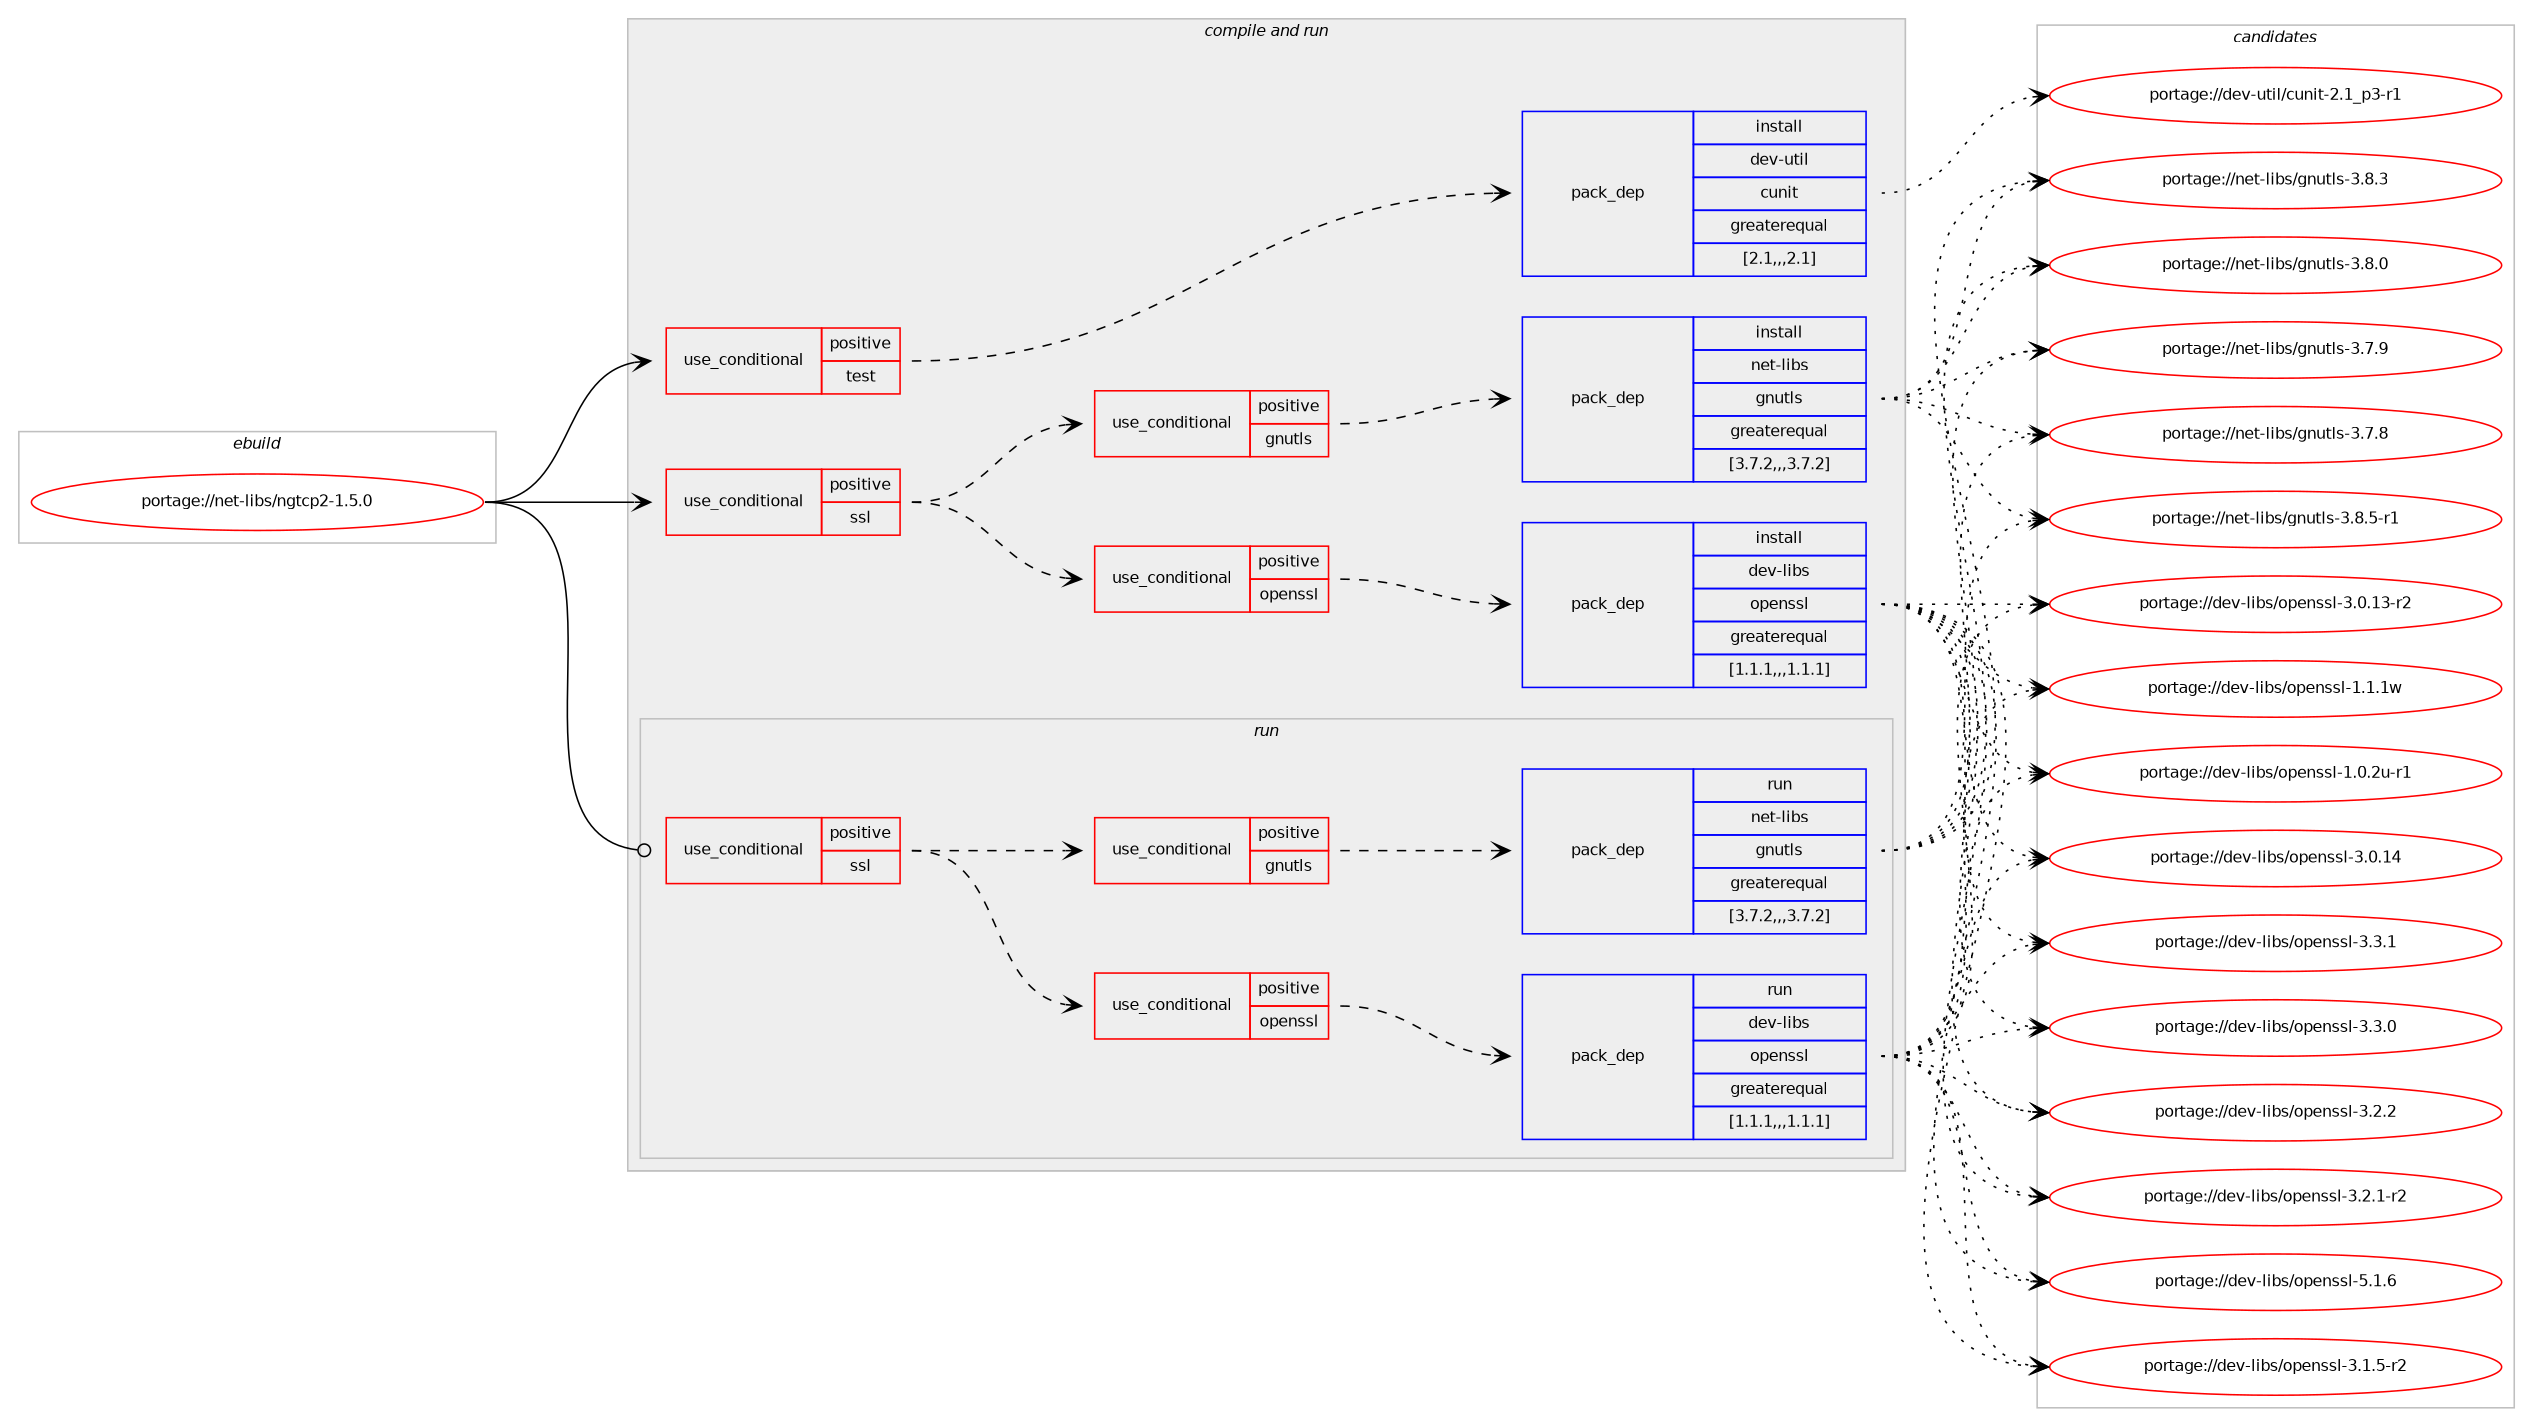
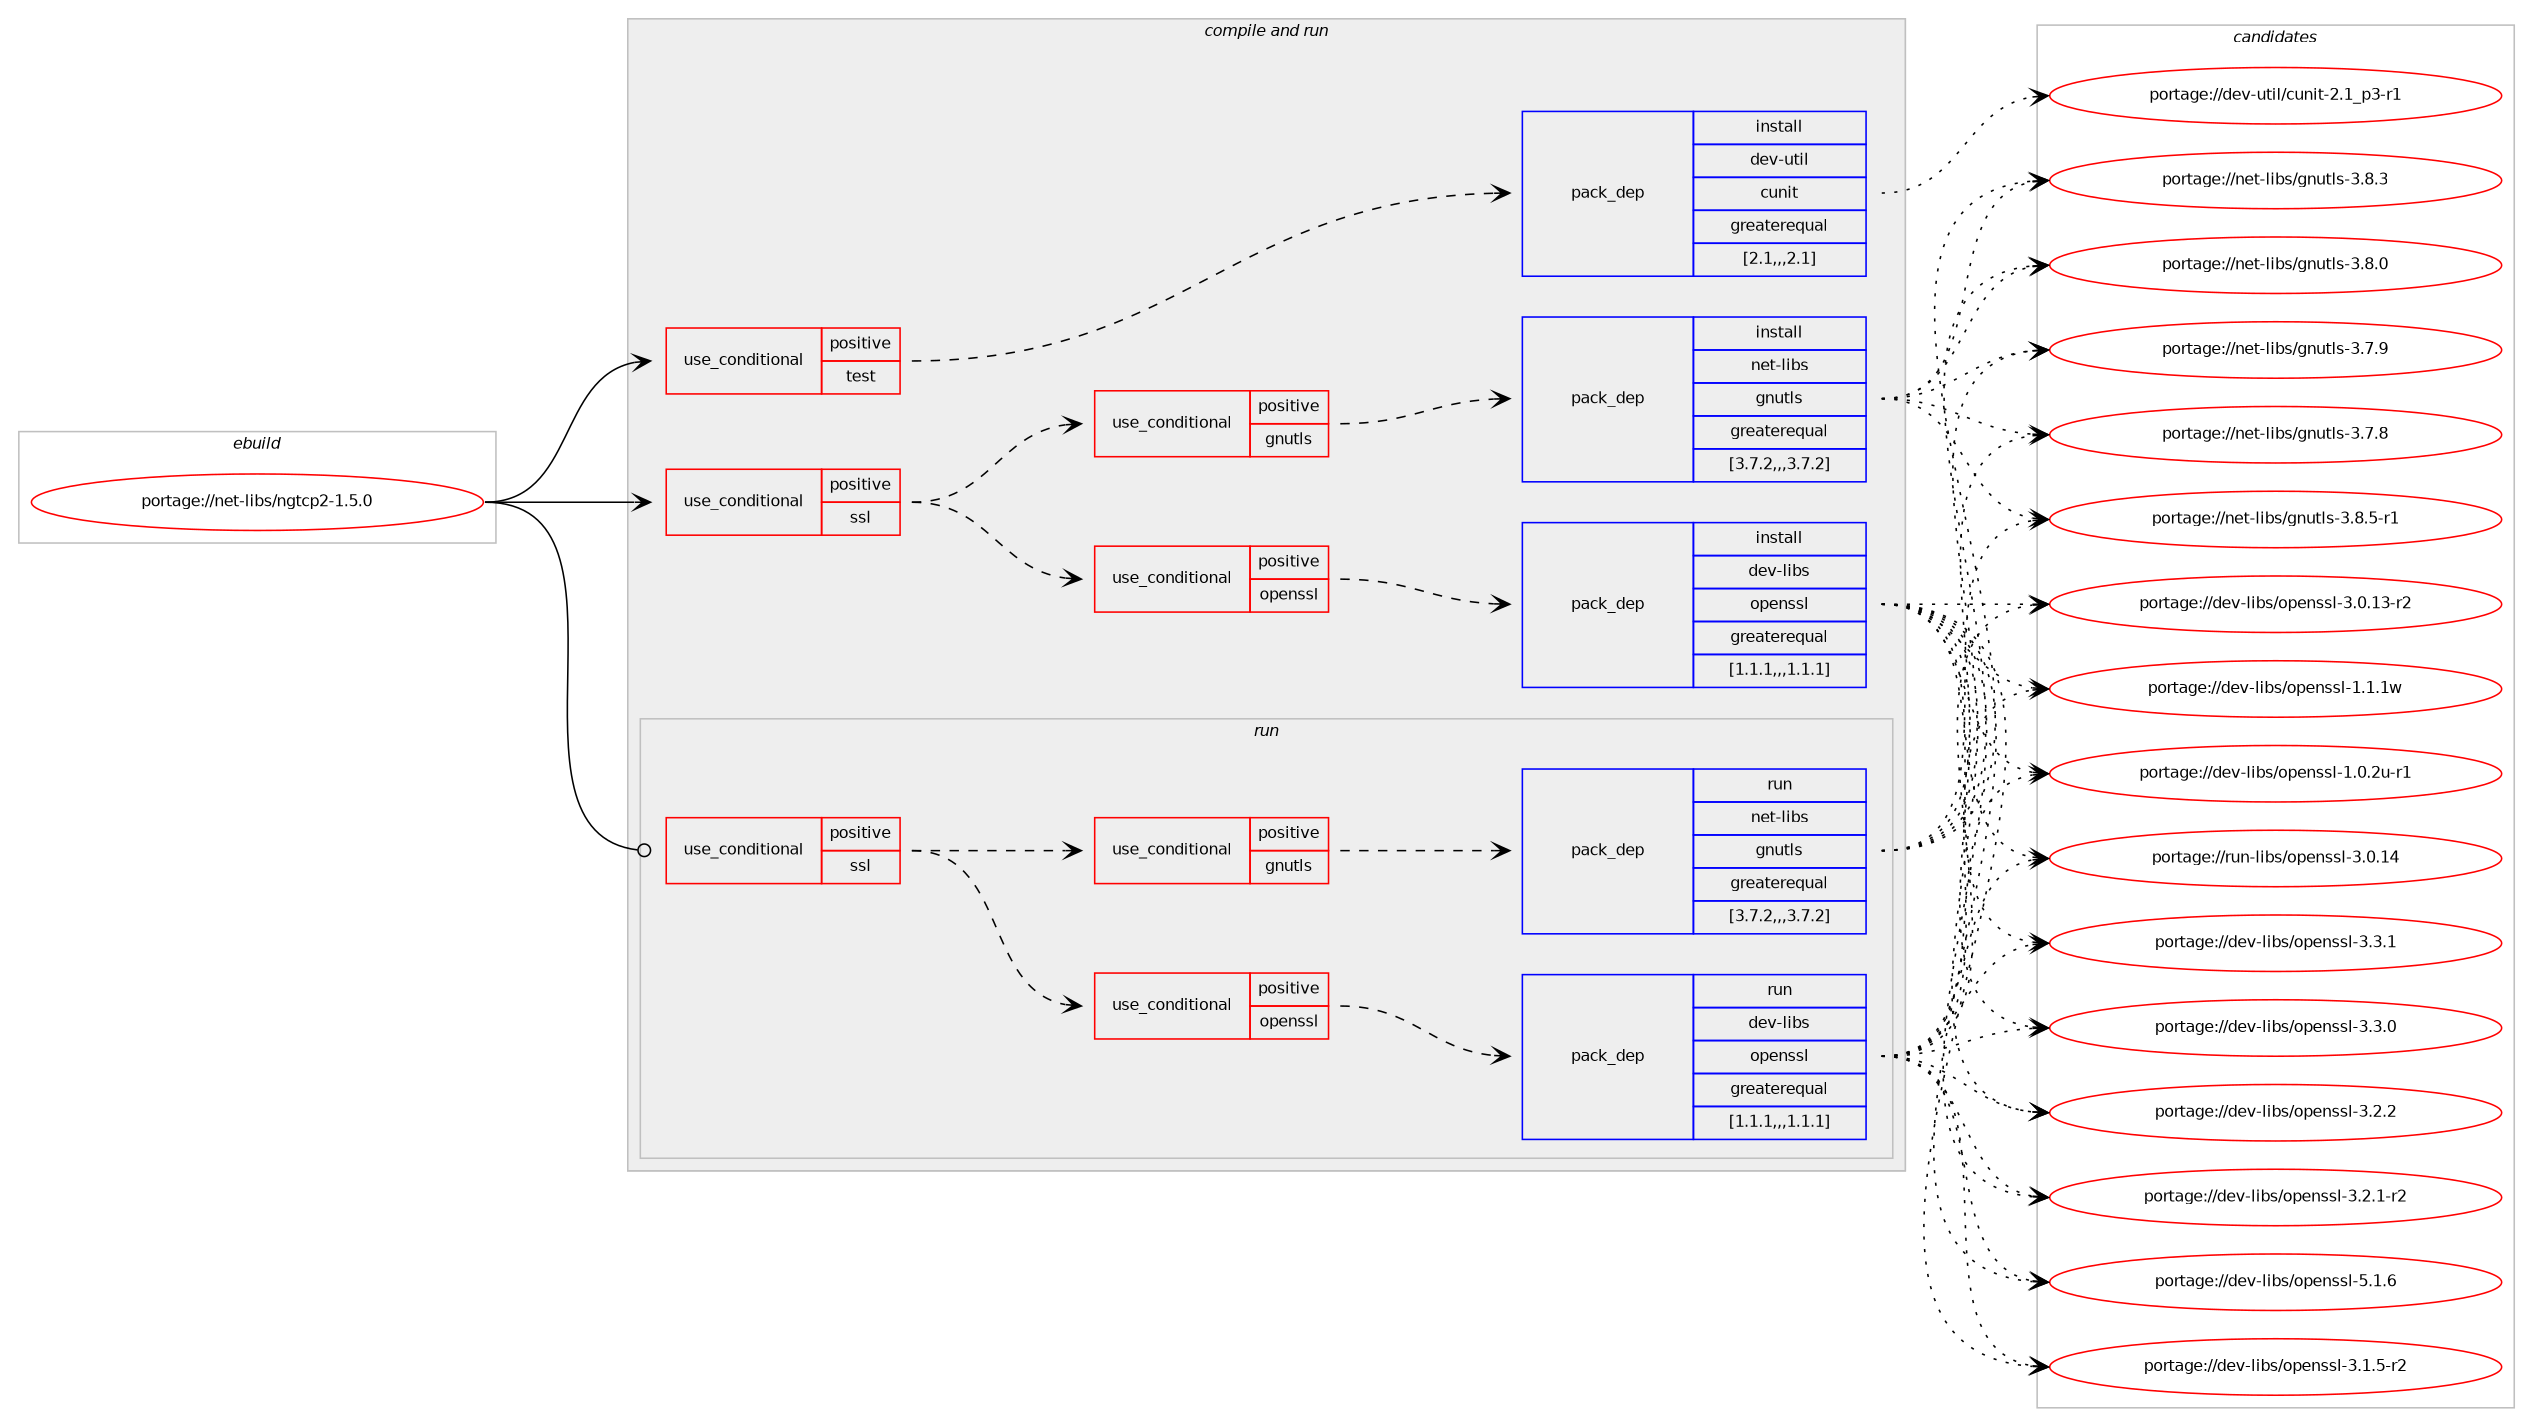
node "portage://dev-libs/openssl-3.0.14": label "portage://dev-libs/openssl-3.0.14" -> "portage://run-libs/openssl-3.0.14"
